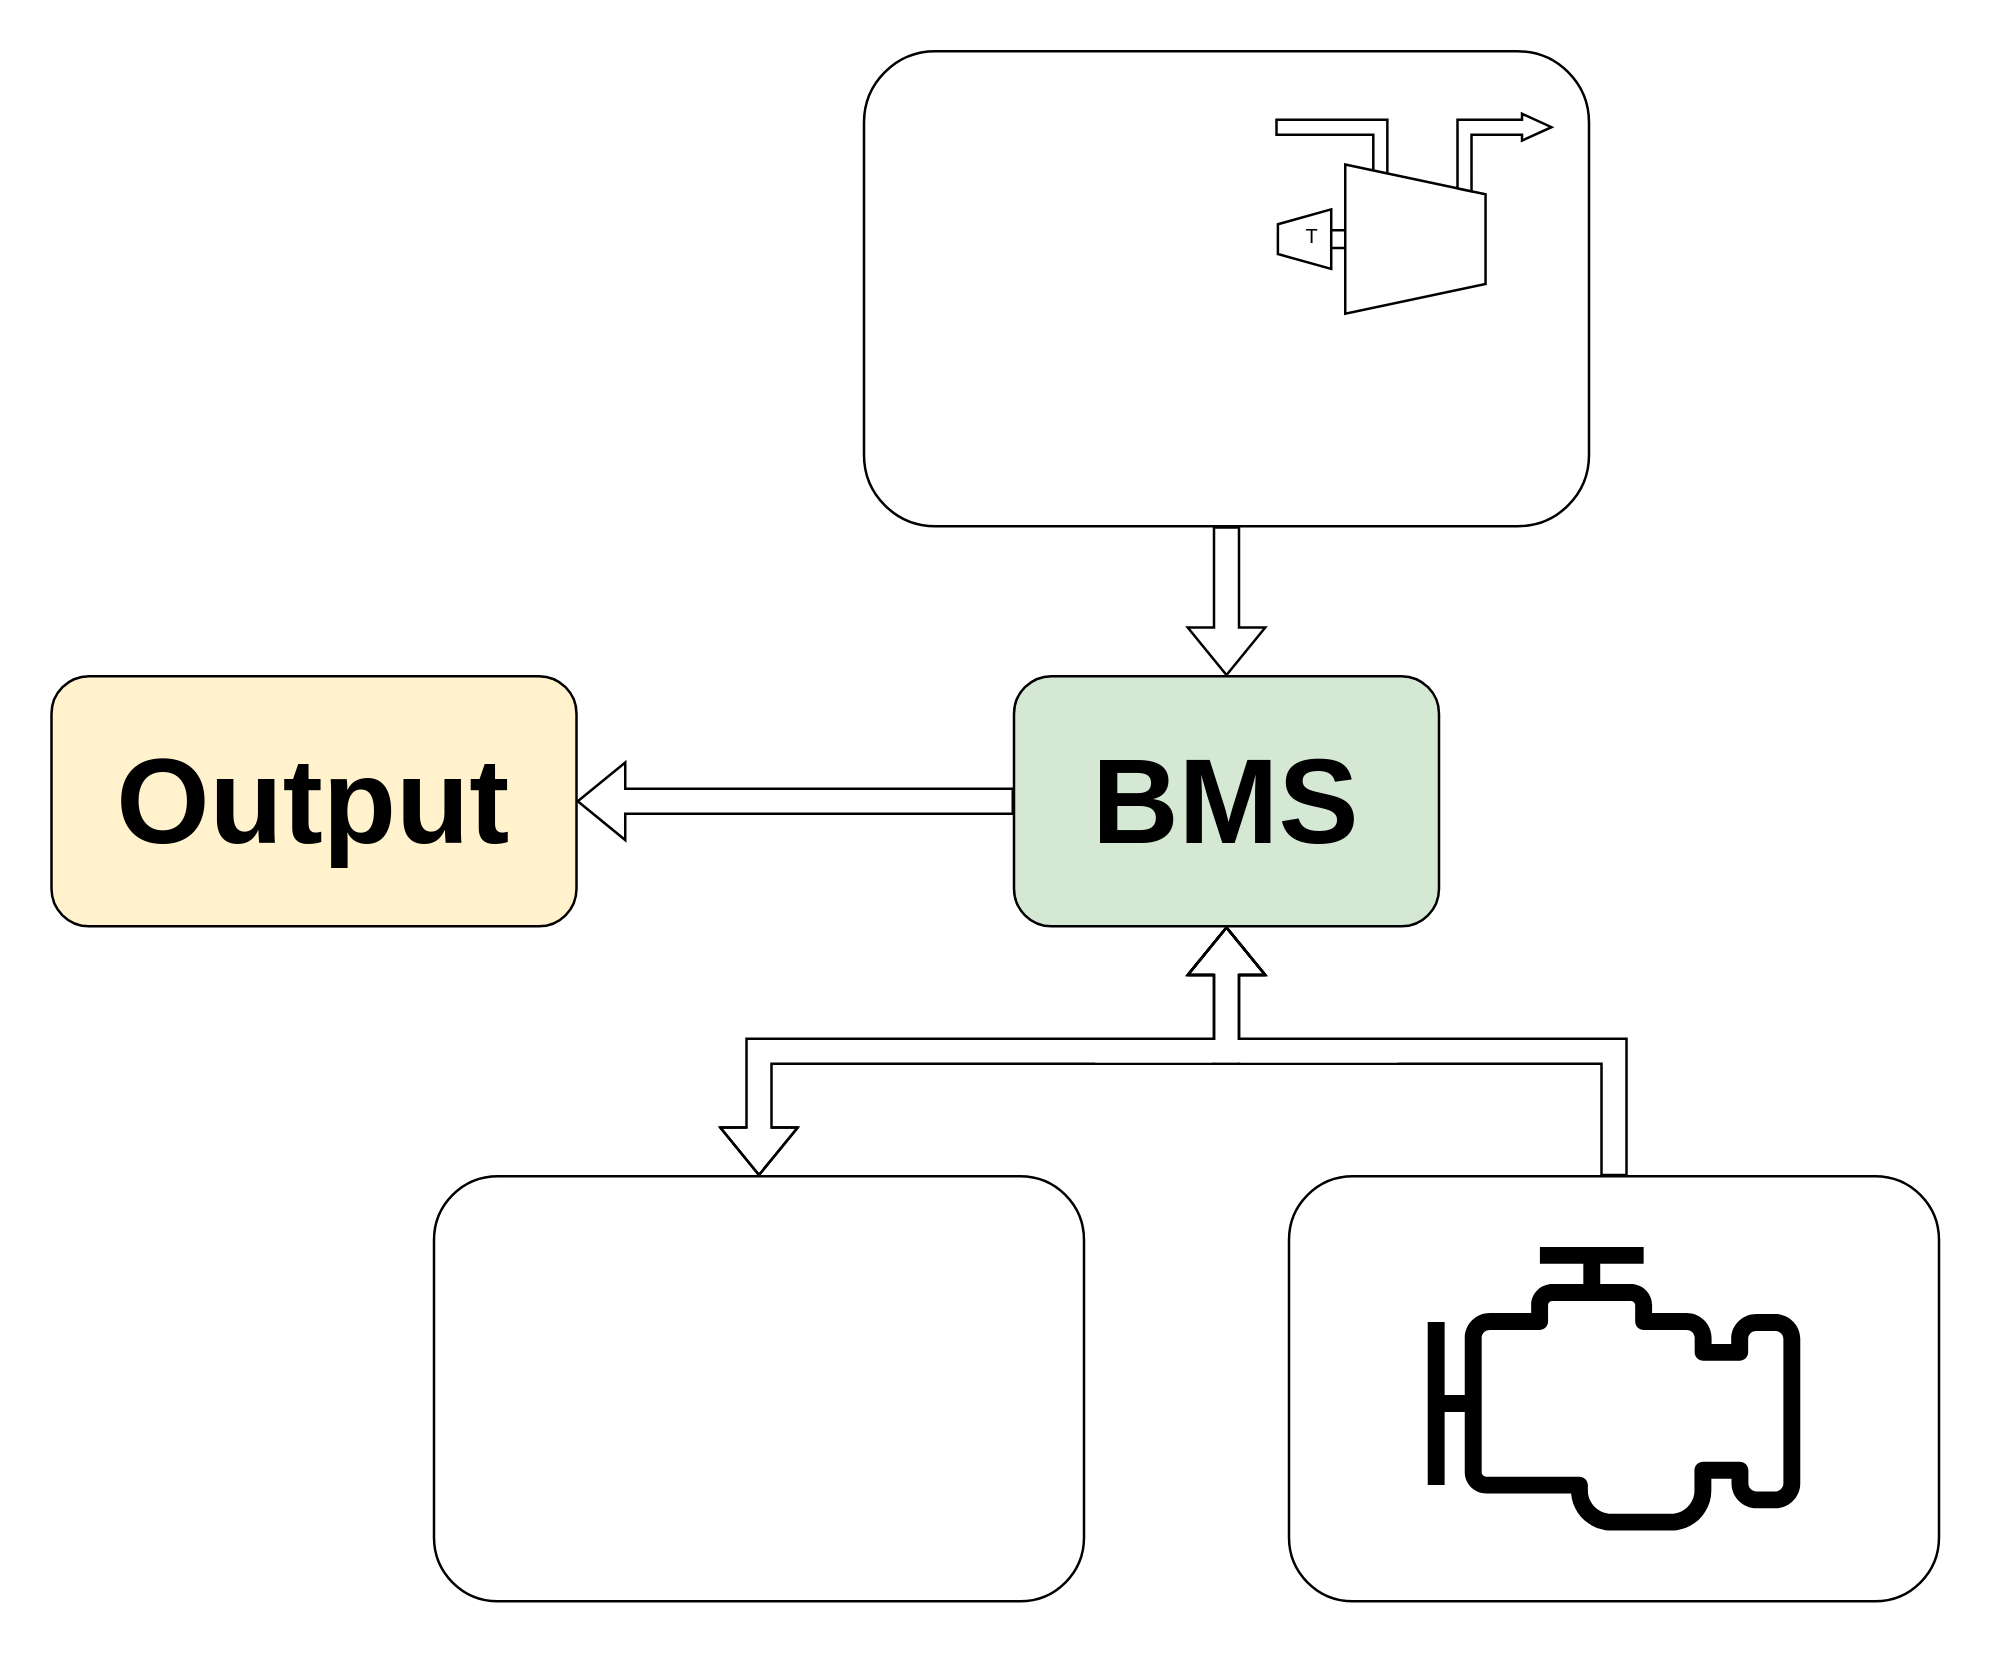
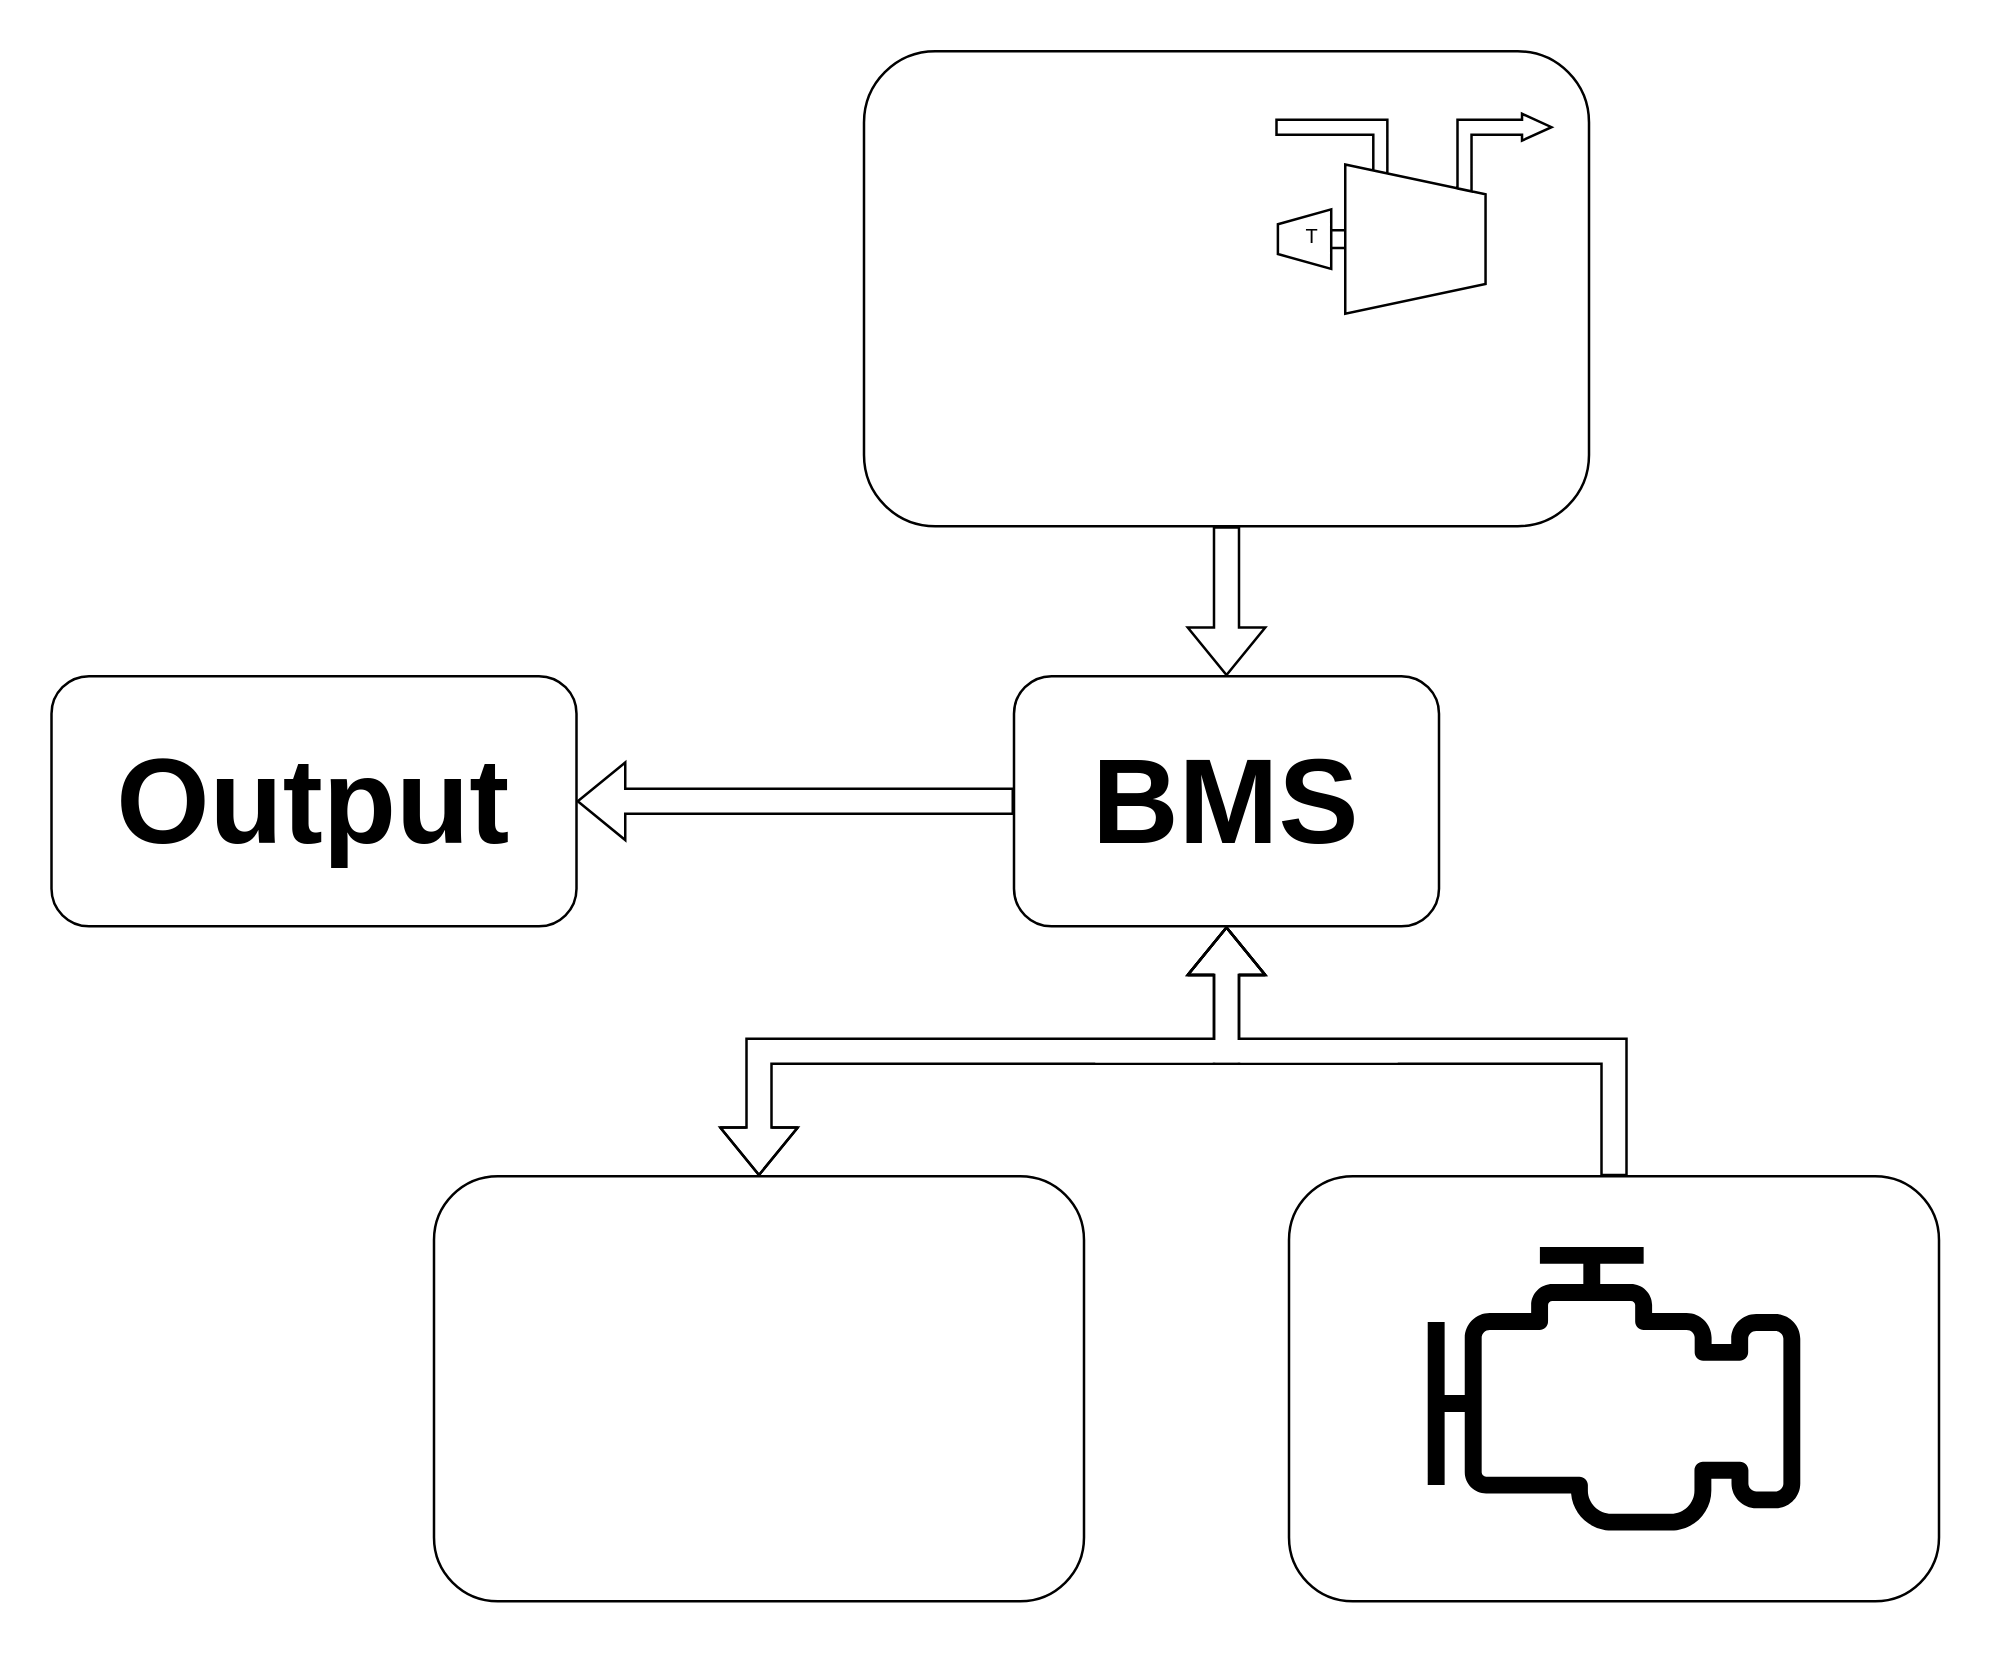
node "Output": fillcolor #fff2cc -> #ffffff
node "BMS": fillcolor #d5e8d4 -> #ffffff
